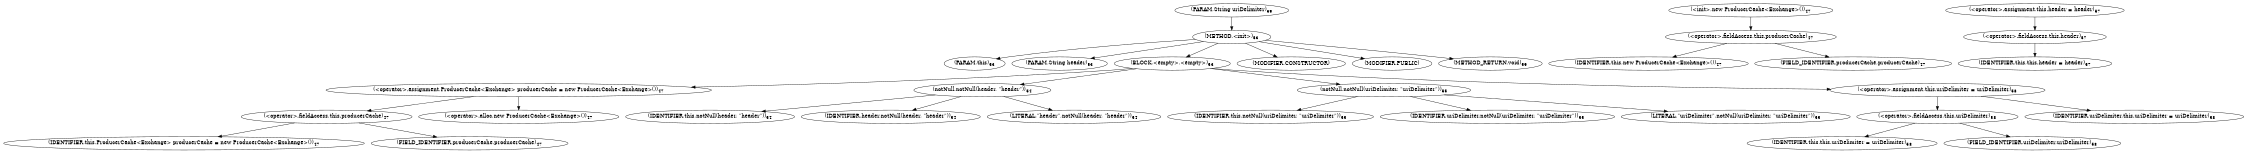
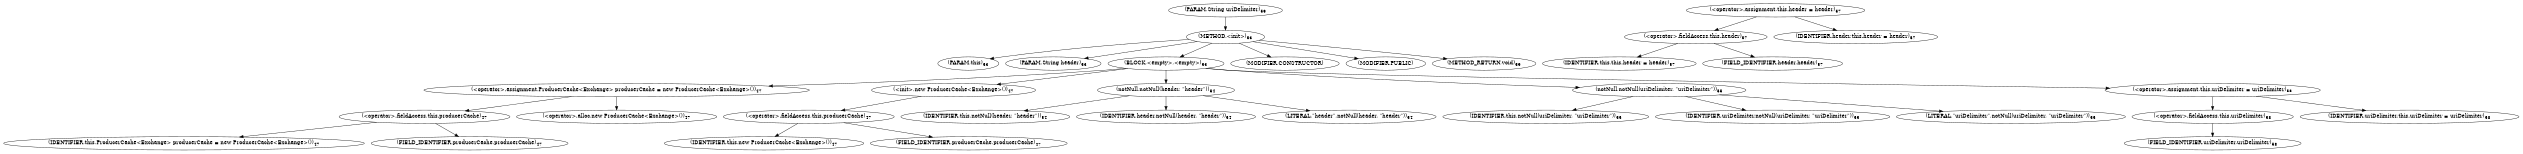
node "(IDENTIFIER,header,this.header = header)": added
node "(FIELD_IDENTIFIER,header,header)": added
edge "(BLOCK,<empty>,<empty>)" -> "(<init>,new ProducerCache<Exchange>())": added
node "(IDENTIFIER,this,this.uriDelimiter = uriDelimiter)": removed
